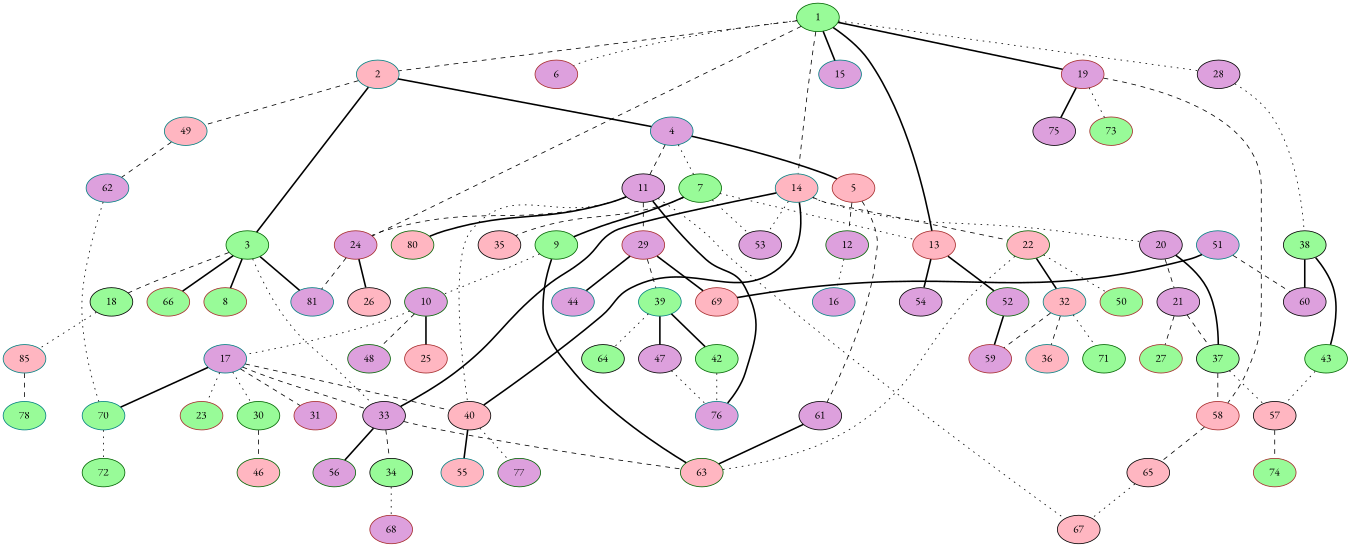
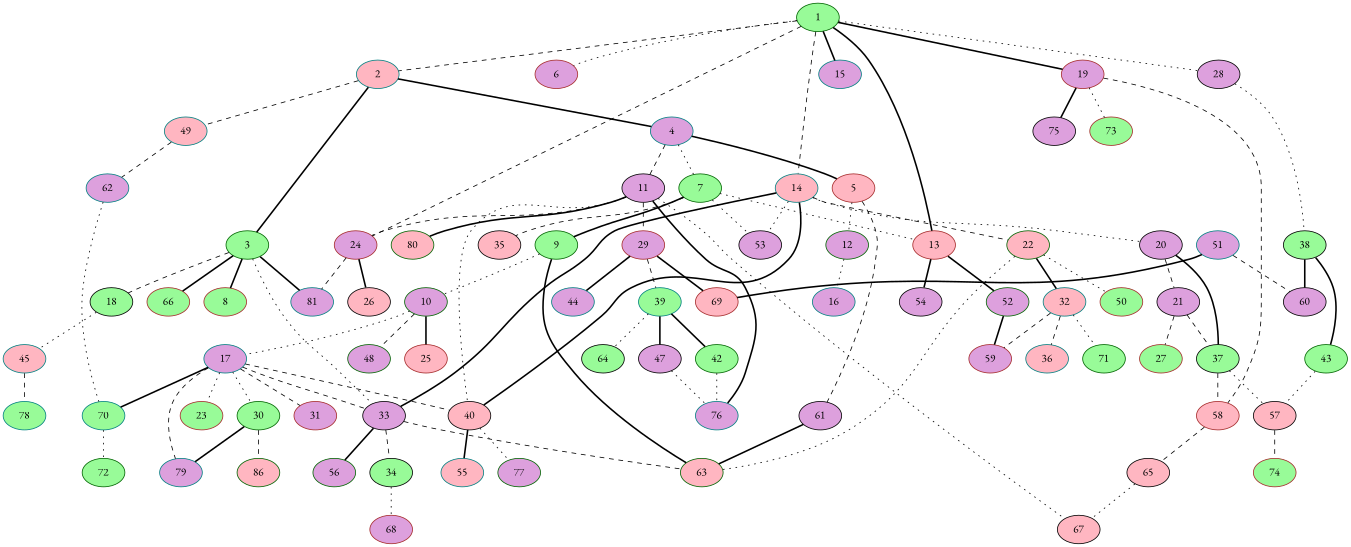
edge "5" -- "12": style dashed -> dotted
node "85": label "85" -> "45"
node "79": added
node "46": label "46" -> "86"
